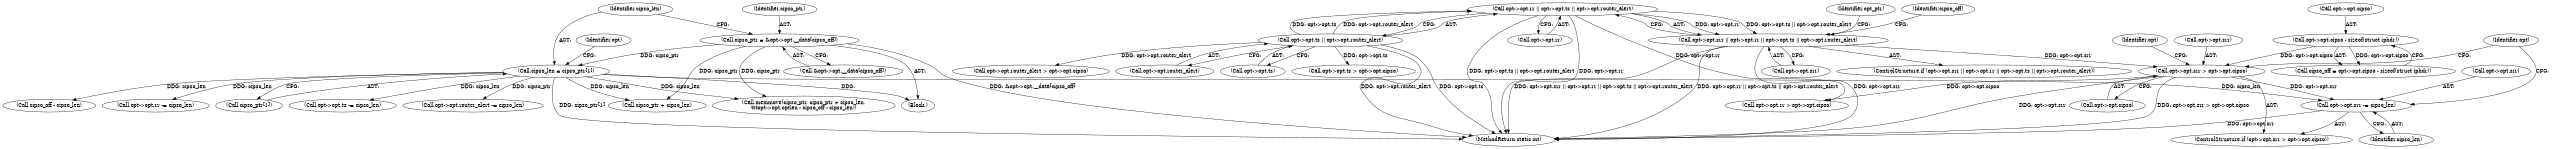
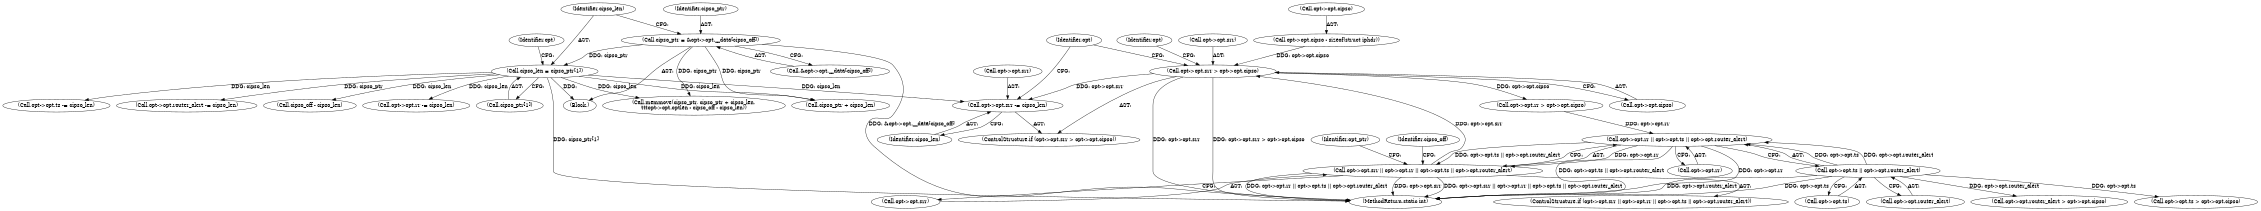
edge "(Call,opt->opt.rr || opt->opt.ts || opt->opt.router_alert)" -> "(Call,opt->opt.rr > opt->opt.cipso)": reversed
node "(Call,cipso_off = opt->opt.cipso - sizeof(struct iphdr))": removed
edge "(Call,opt->opt.srr -= cipso_len)" -> "(MethodReturn,static int)": removed, label "DDG: opt->opt.srr"
